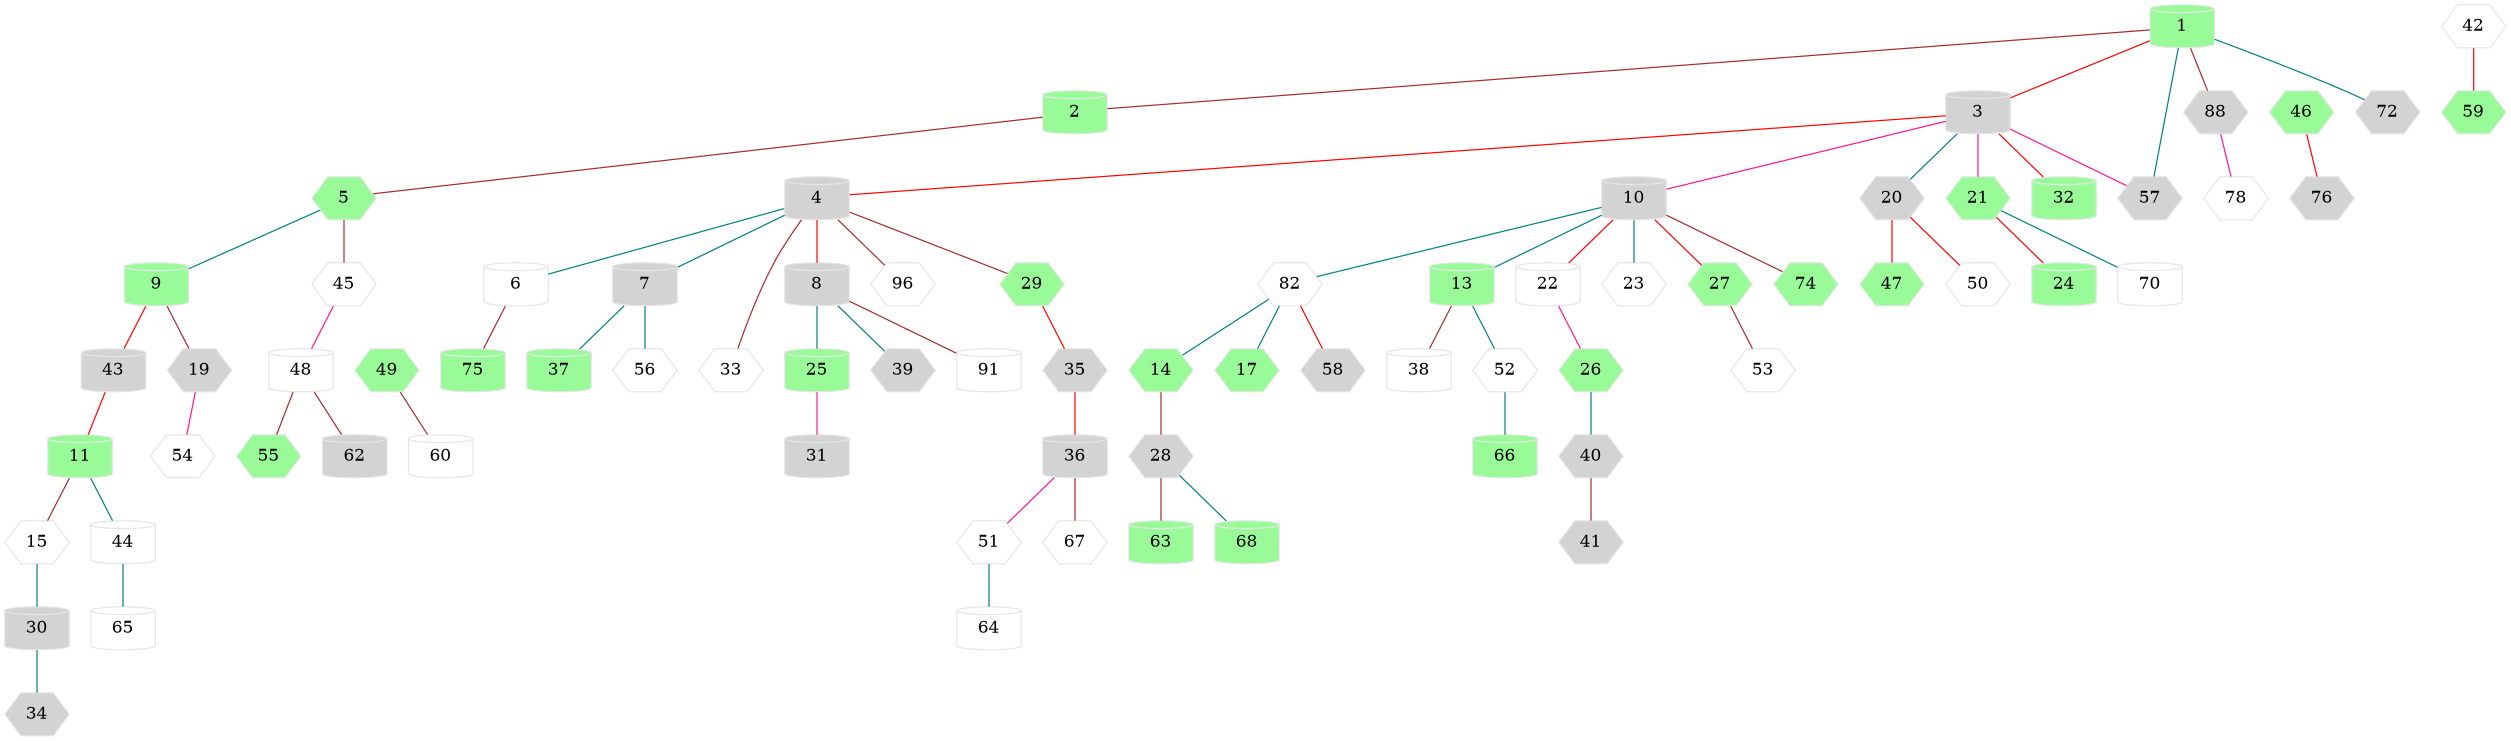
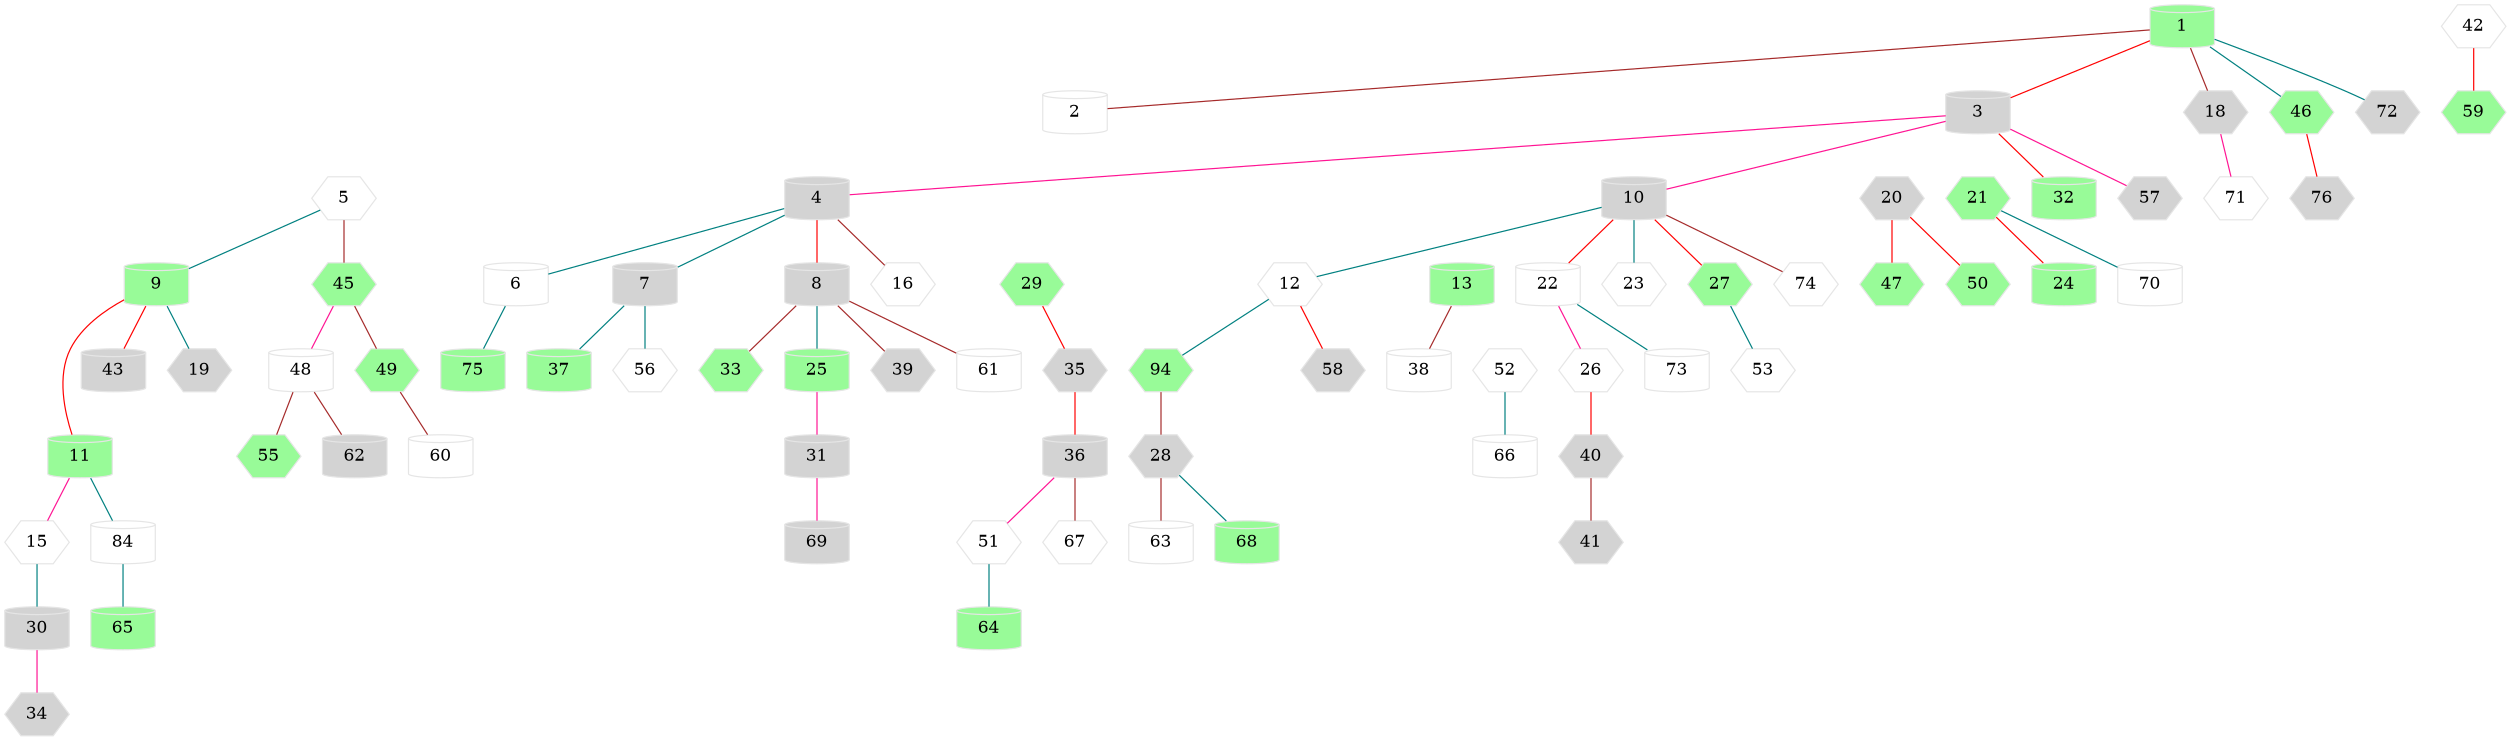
node "2": fillcolor palegreen -> white
edge "1" -- "57": now "1" -- "46"
node "88": label "88" -> "18"
edge "2" -- "5": removed
edge "3" -- "4": color red -> deeppink
edge "3" -- "21": removed
edge "3" -- "20": removed
node "5": fillcolor palegreen -> white
node "78": label "78" -> "71"
edge "10" -- "13": removed
edge "4" -- "29": removed
edge "4" -- "33": now "8" -- "33"
node "45": fillcolor white -> palegreen
node "96": label "96" -> "16"
node "82": label "82" -> "12"
node "74": fillcolor palegreen -> white
node "50": fillcolor white -> palegreen
edge "9" -- "19": color brown -> teal
edge "45" -- "49": added
edge "6" -- "75": color brown -> teal
edge "13" -- "52": removed
edge "27" -- "53": color brown -> teal
edge "8" -- "39": color teal -> brown
node "33": fillcolor white -> palegreen
node "91": label "91" -> "61"
node "14": label "14" -> "94"
node "17": removed
node "26": fillcolor palegreen -> white
node "73": added
edge "43" -- "11": now "9" -- "11"
edge "26" -- "40": color teal -> red
node "54": removed
node "66": fillcolor palegreen -> white
edge "11" -- "15": color brown -> deeppink
node "44": label "44" -> "84"
node "69": added
node "63": fillcolor palegreen -> white
node "65": fillcolor white -> palegreen
node "64": fillcolor white -> palegreen
edge "30" -- "34": color teal -> deeppink
